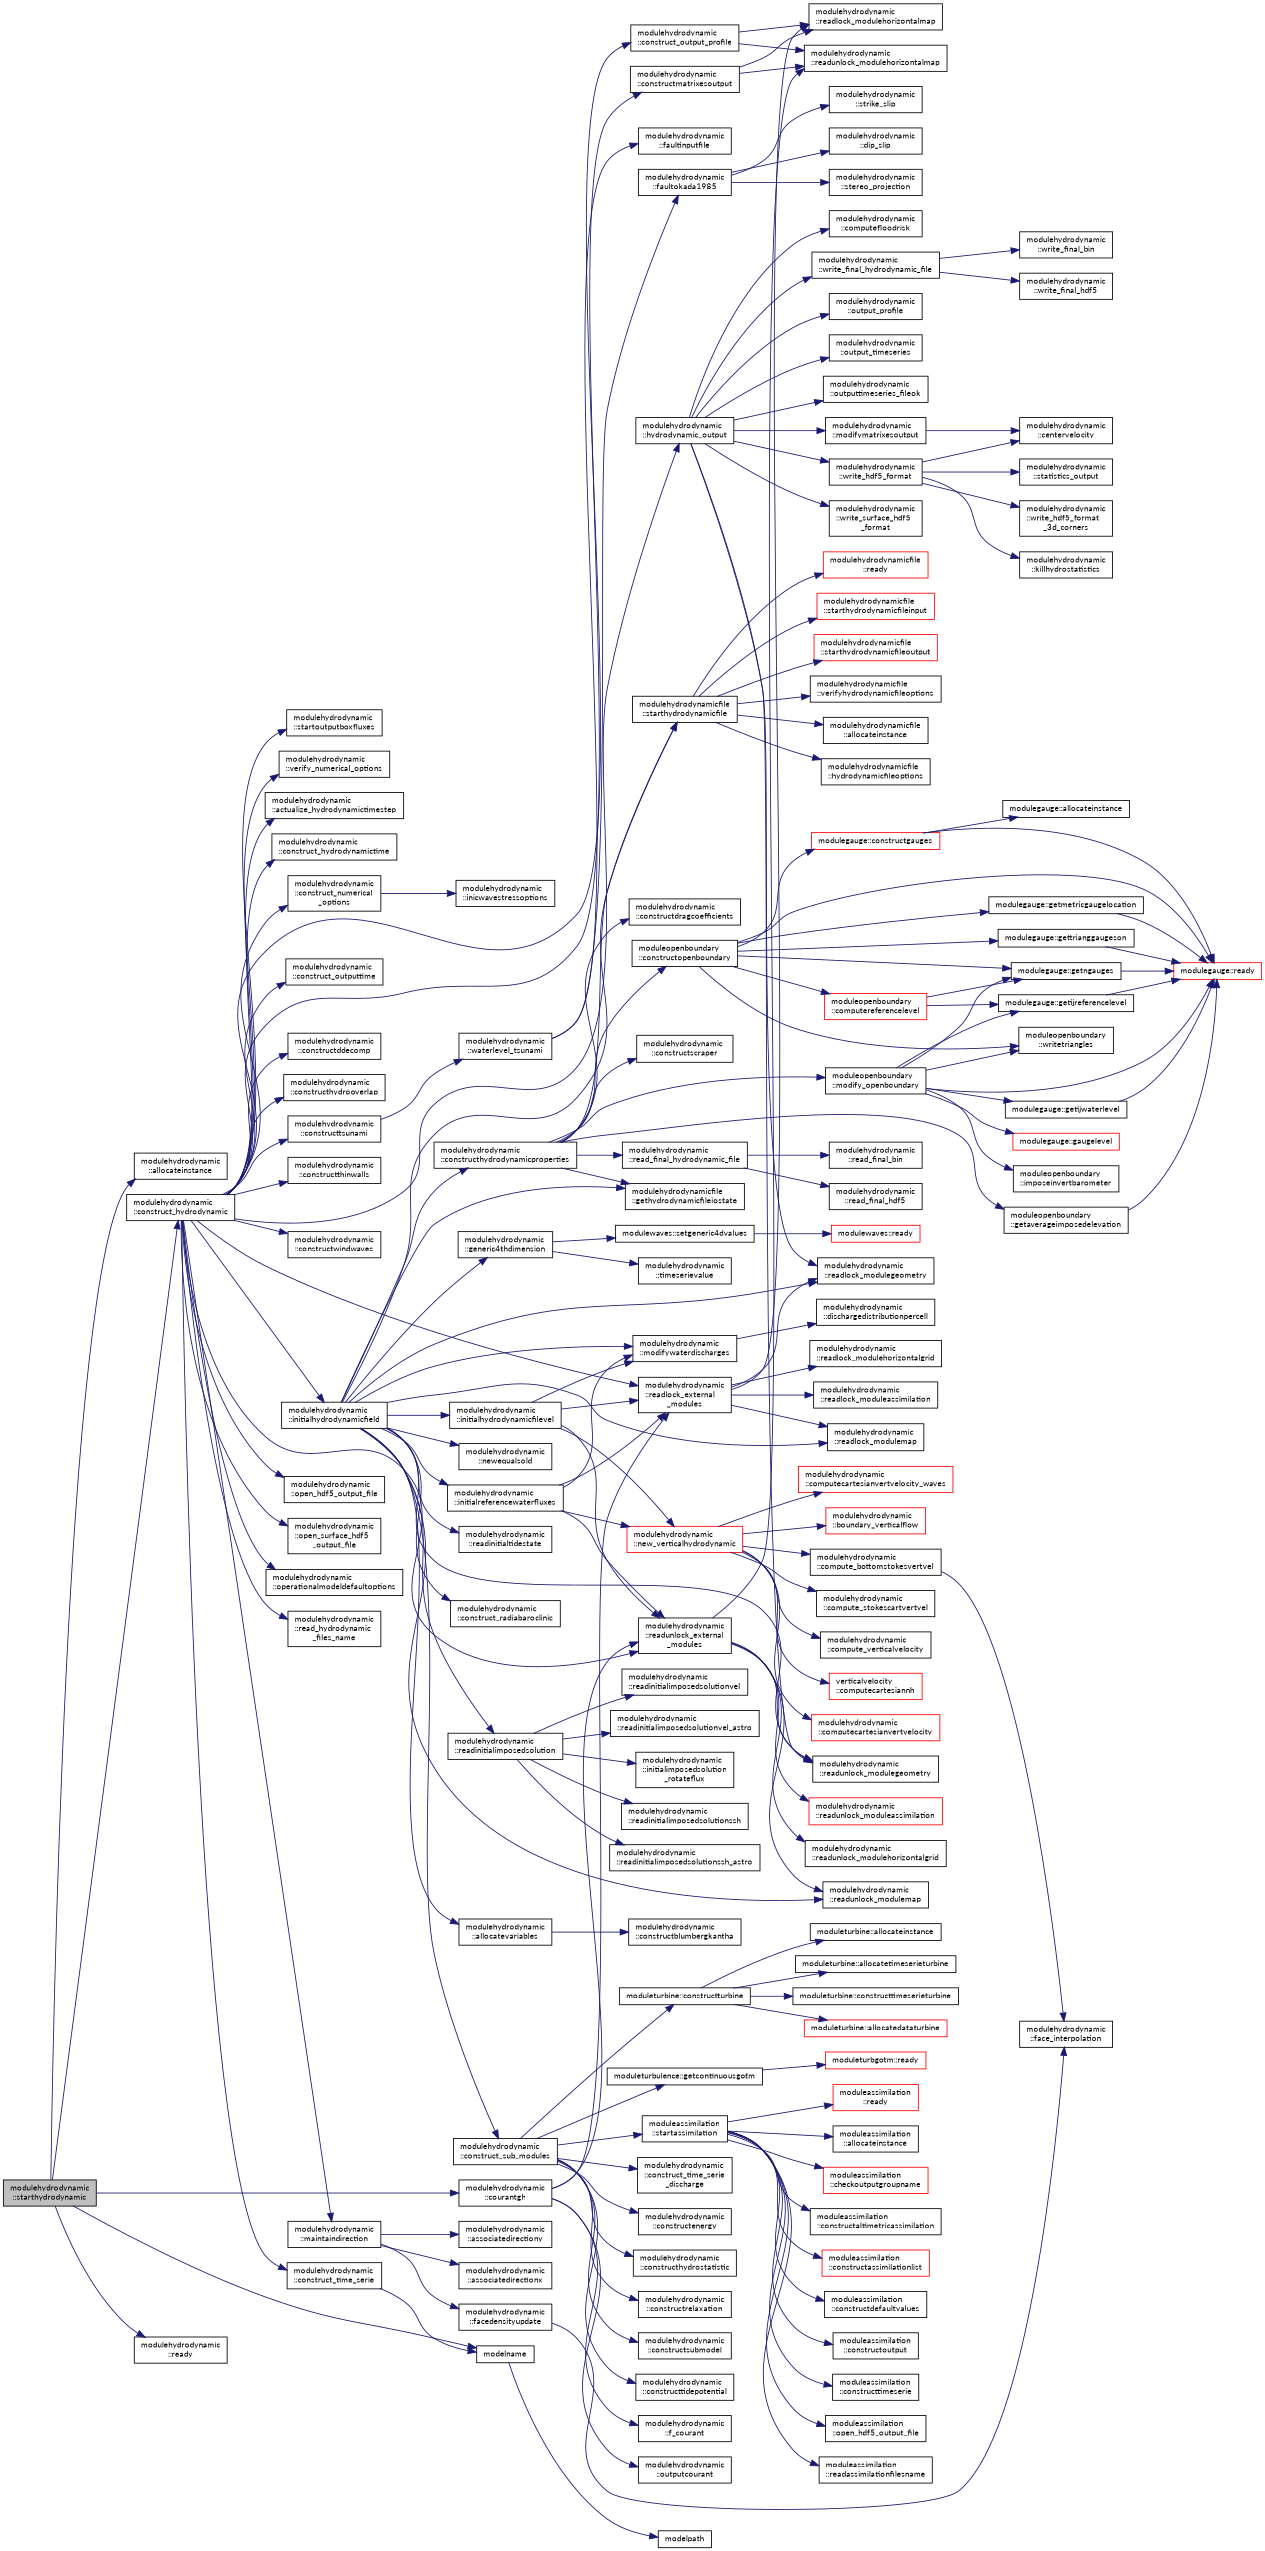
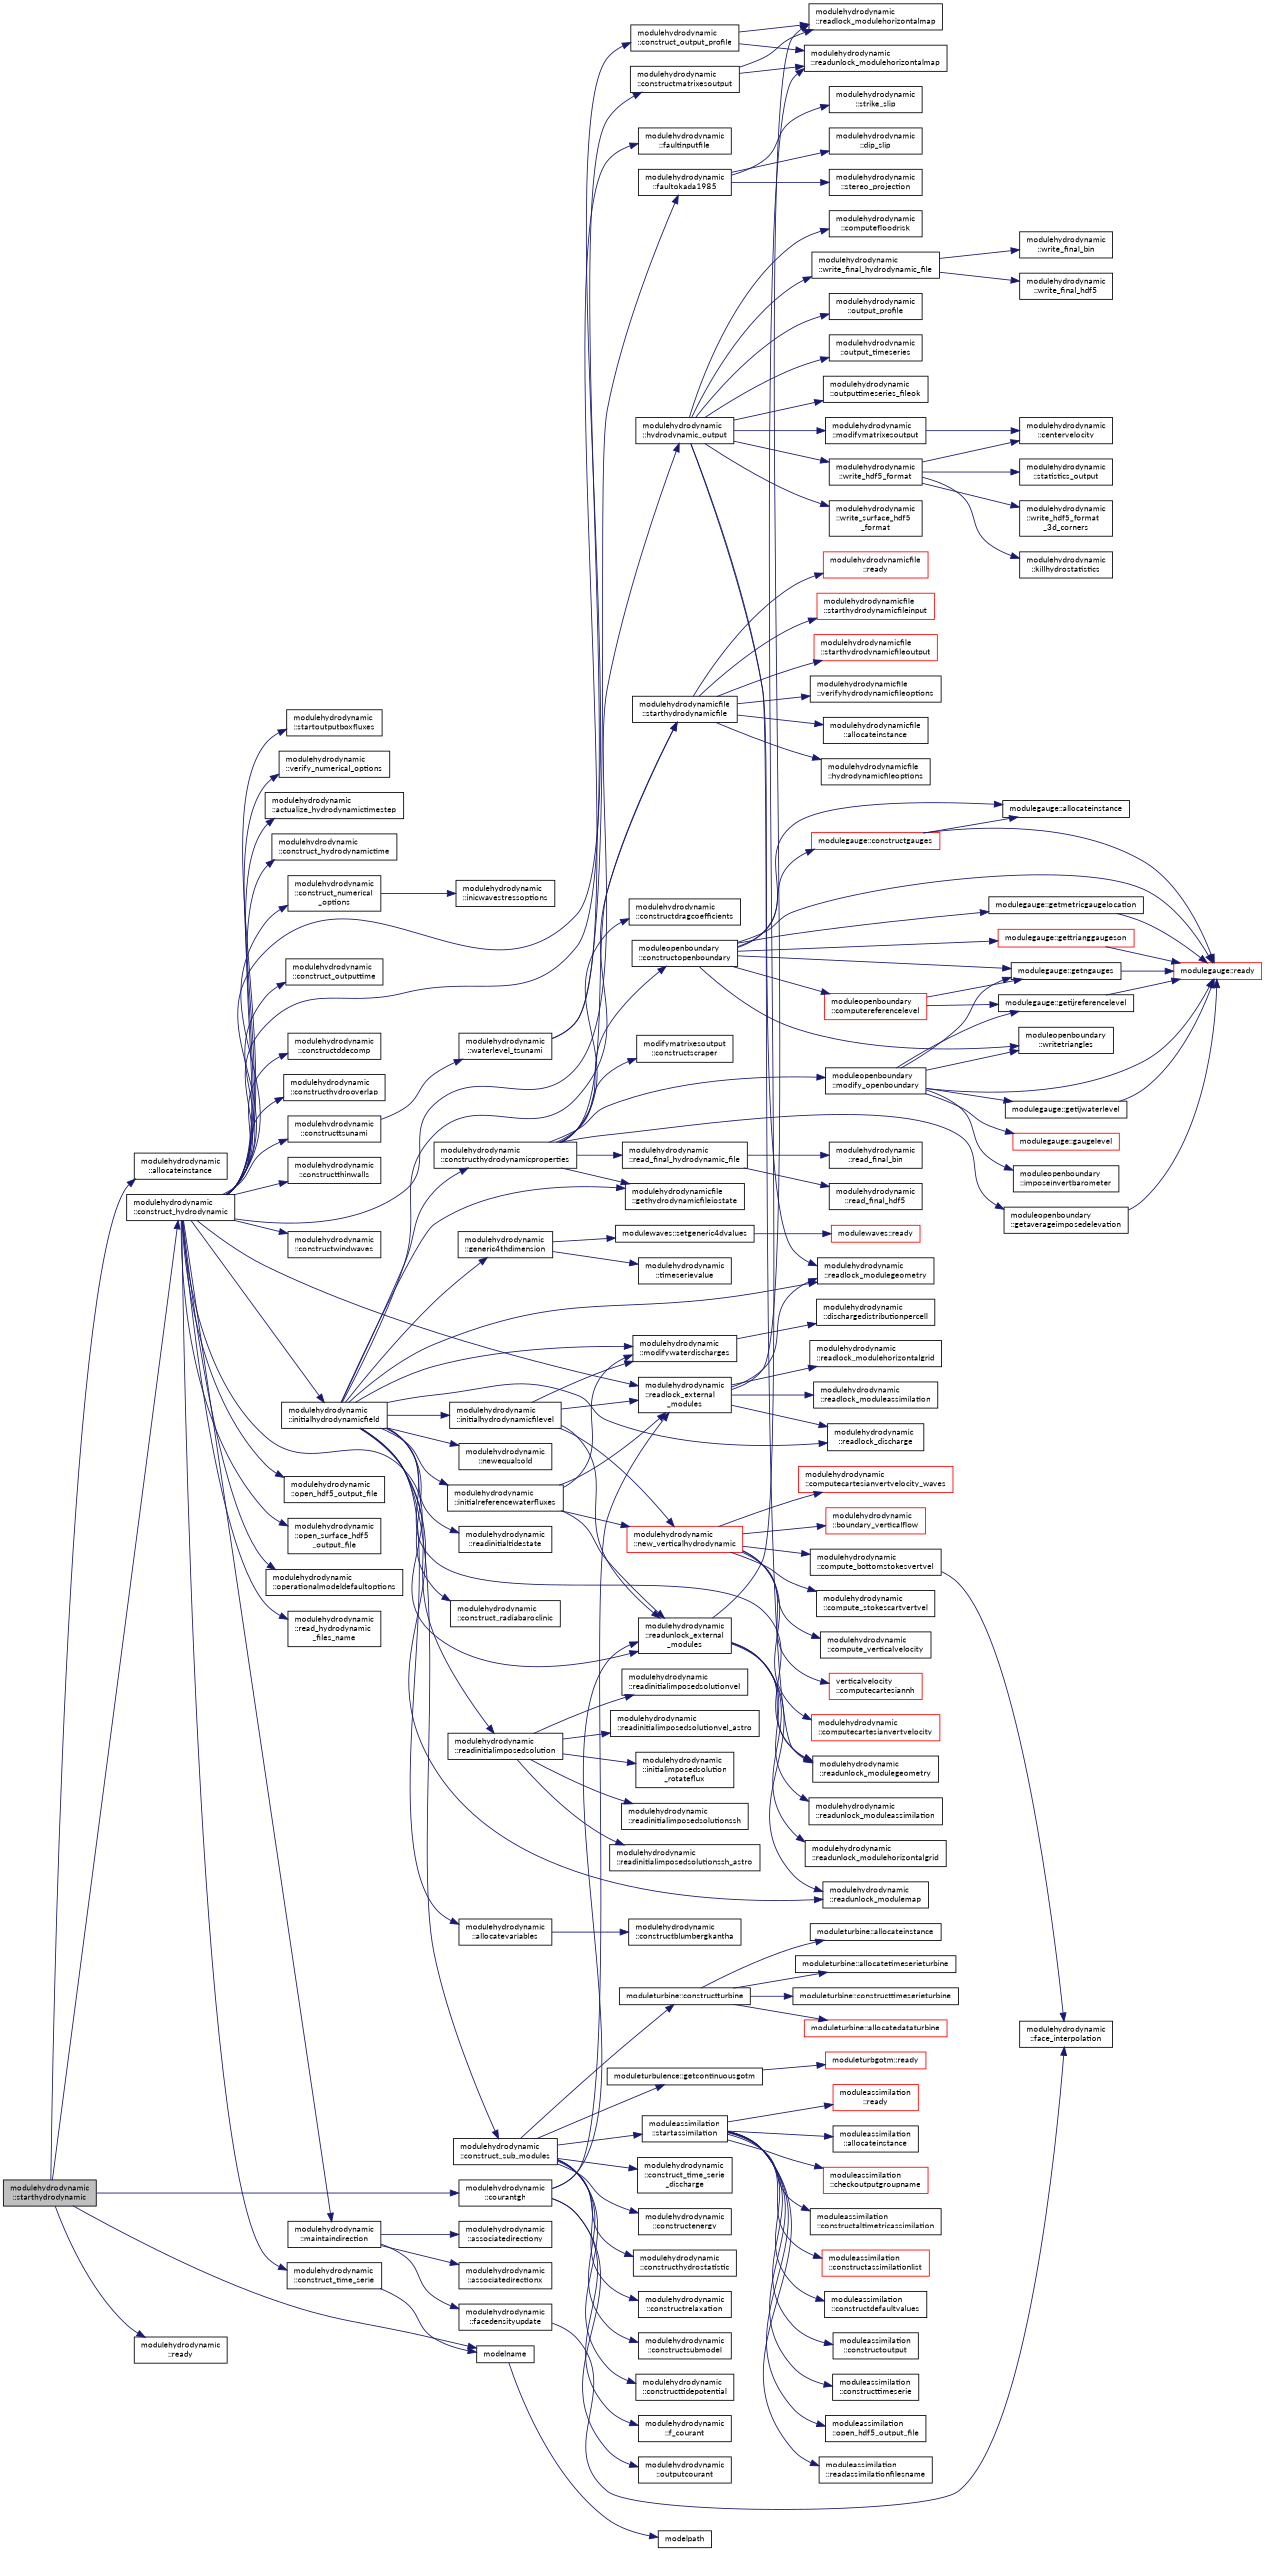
edge "moduleopenboundary ::constructopenboundary" -> "modulegauge::allocateinstance": added
node "modulegauge::gettrianggaugeson": color black -> red
node "modulehydrodynamic ::constructscraper": label "modulehydrodynamic ::constructscraper" -> "modifymatrixesoutput ::constructscraper"
node "modulehydrodynamic ::readlock_modulemap": label "modulehydrodynamic ::readlock_modulemap" -> "modulehydrodynamic ::readlock_discharge"
node "modulehydrodynamic ::readunlock_moduleassimilation": color red -> black
